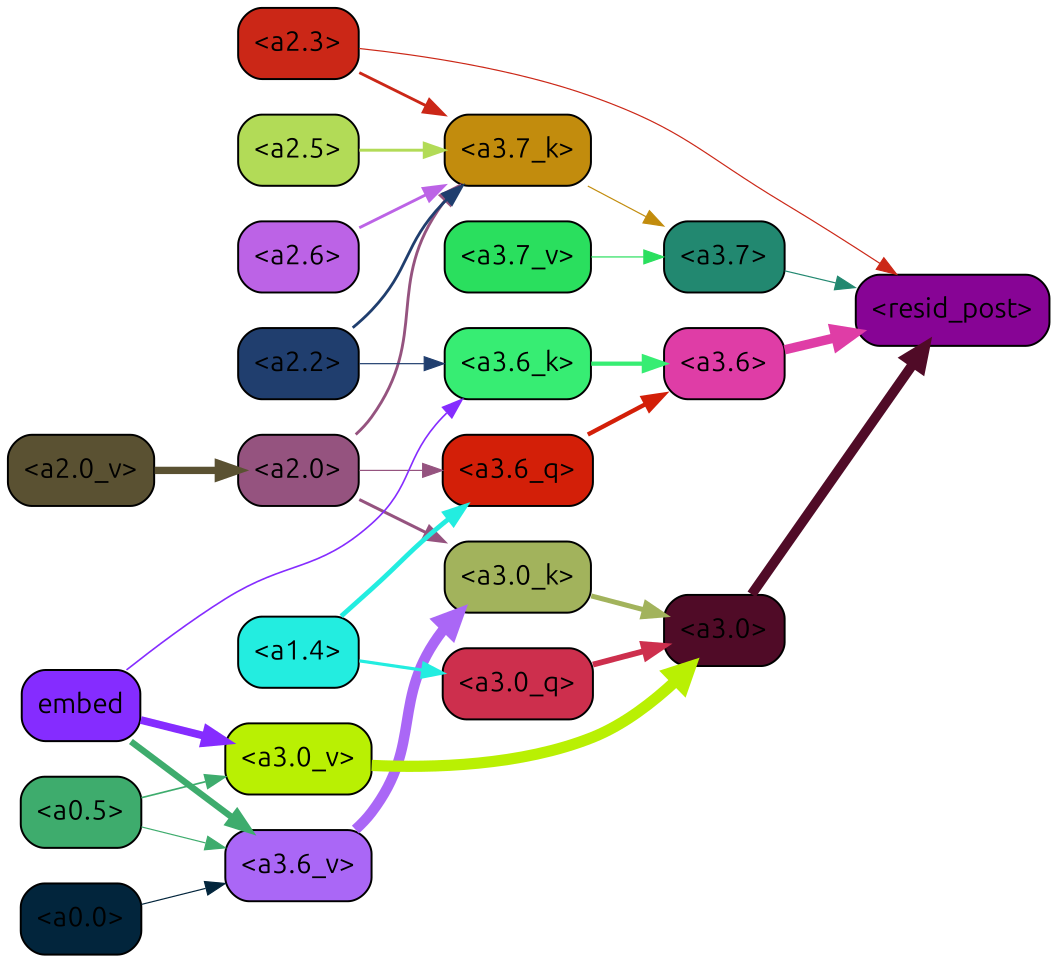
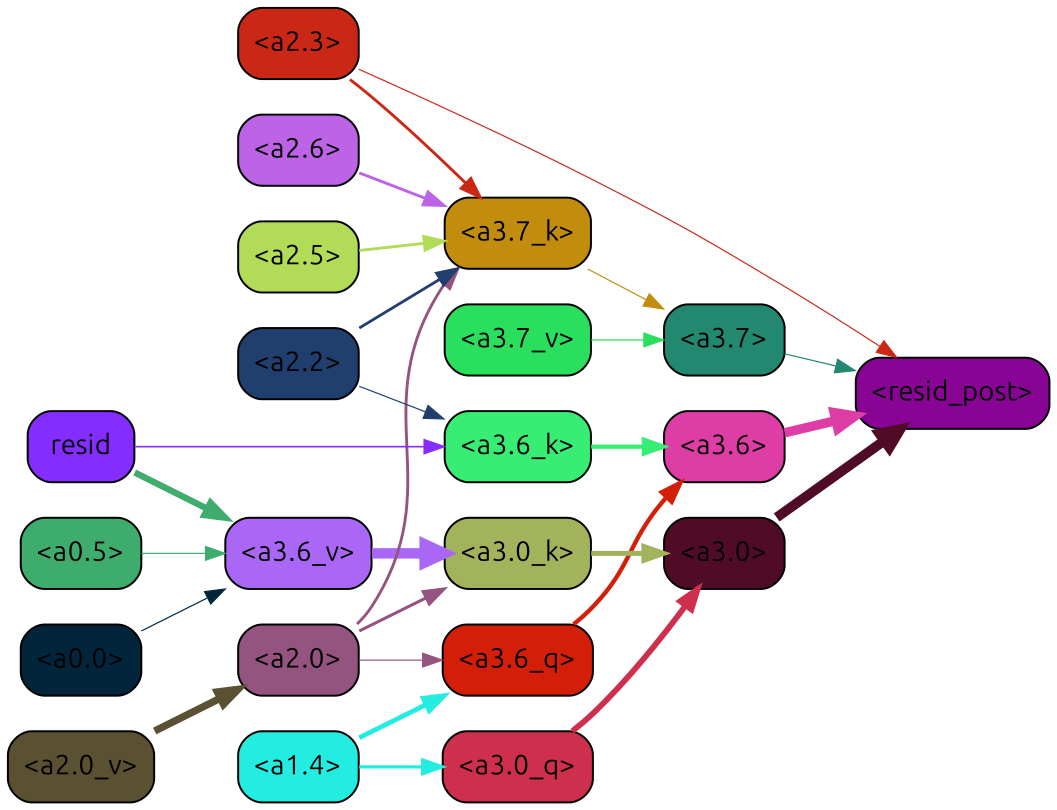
node "embed": label "embed" -> "resid"
node "<a3.0_v>": removed
